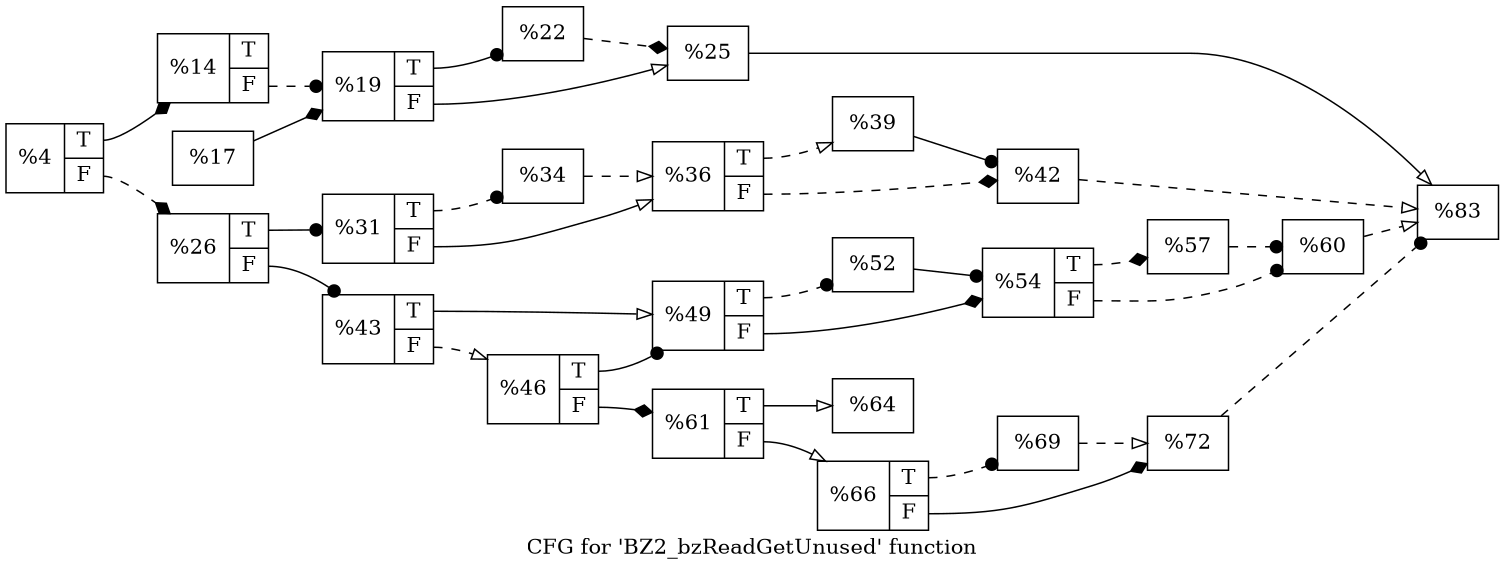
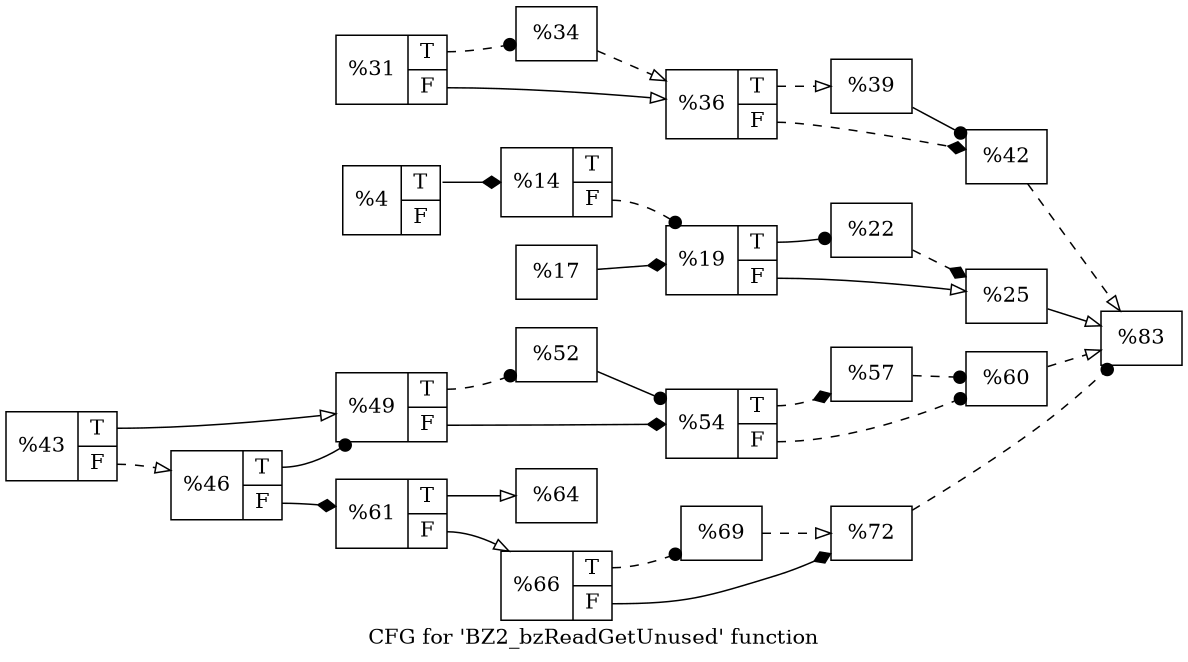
node "%26": removed
